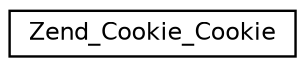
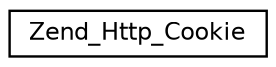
node "Zend_Cookie_Cookie": label "Zend_Cookie_Cookie" -> "Zend_Http_Cookie"
